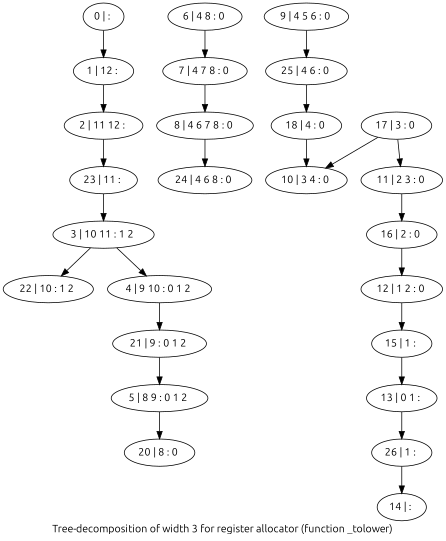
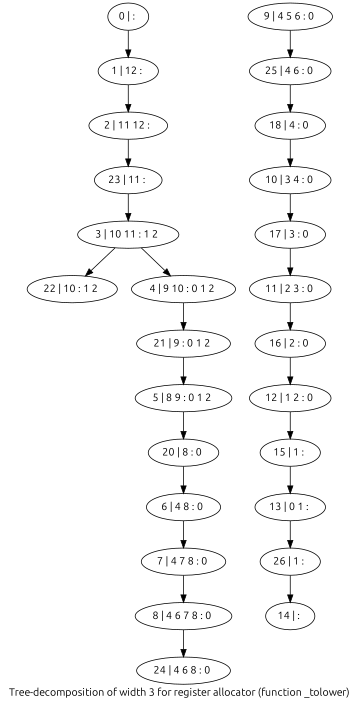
edge "17 | 3 : 0" -> "10 | 3 4 : 0": reversed
edge "20 | 8 : 0" -> "6 | 4 8 : 0": added
